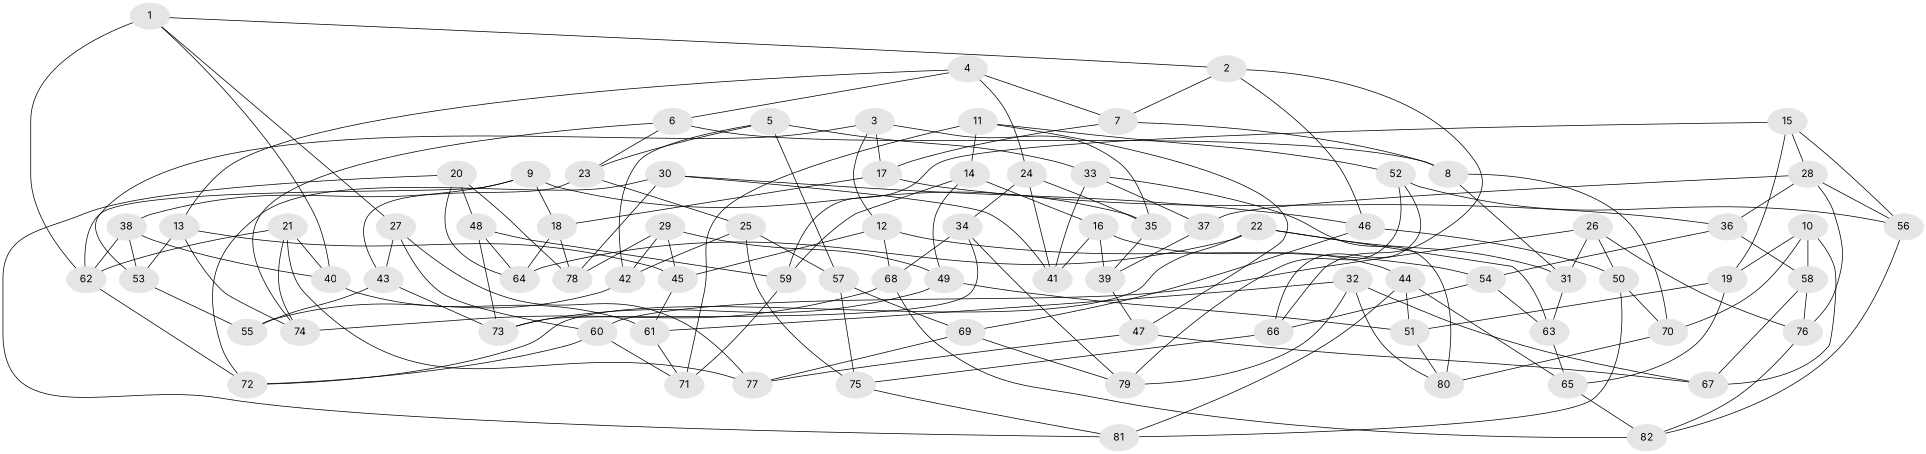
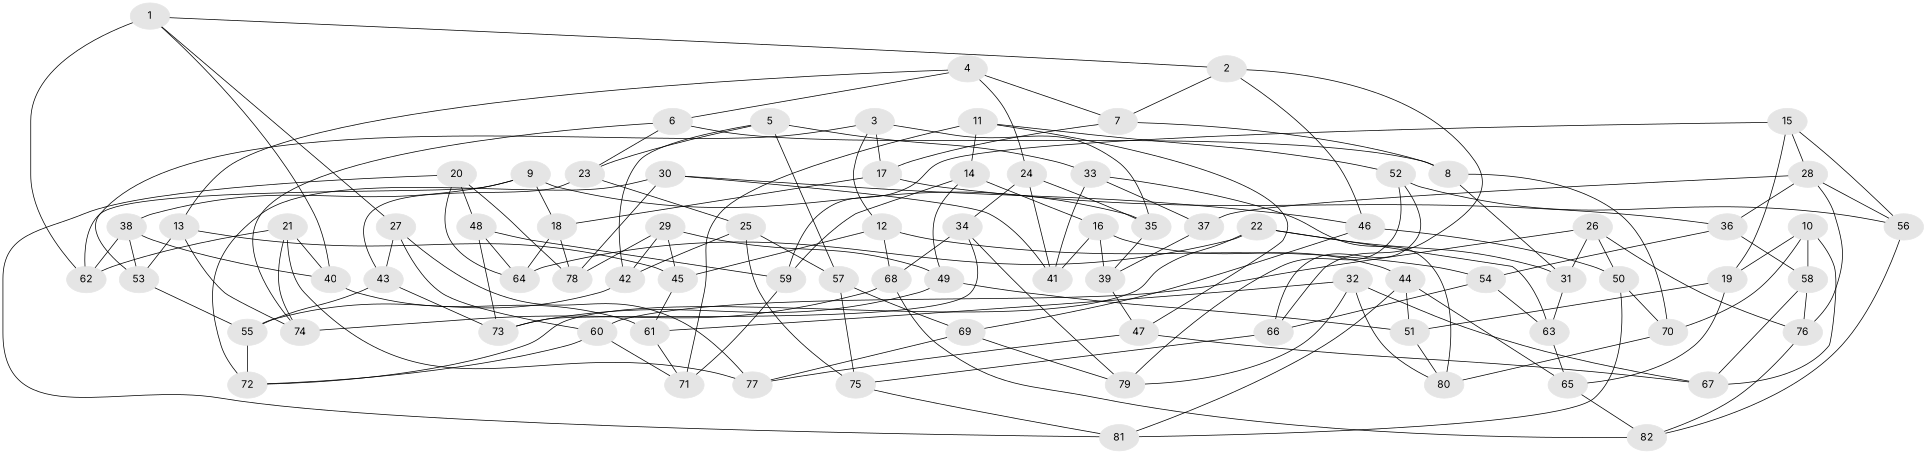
edge "62" -- "72": now "55" -- "72"
